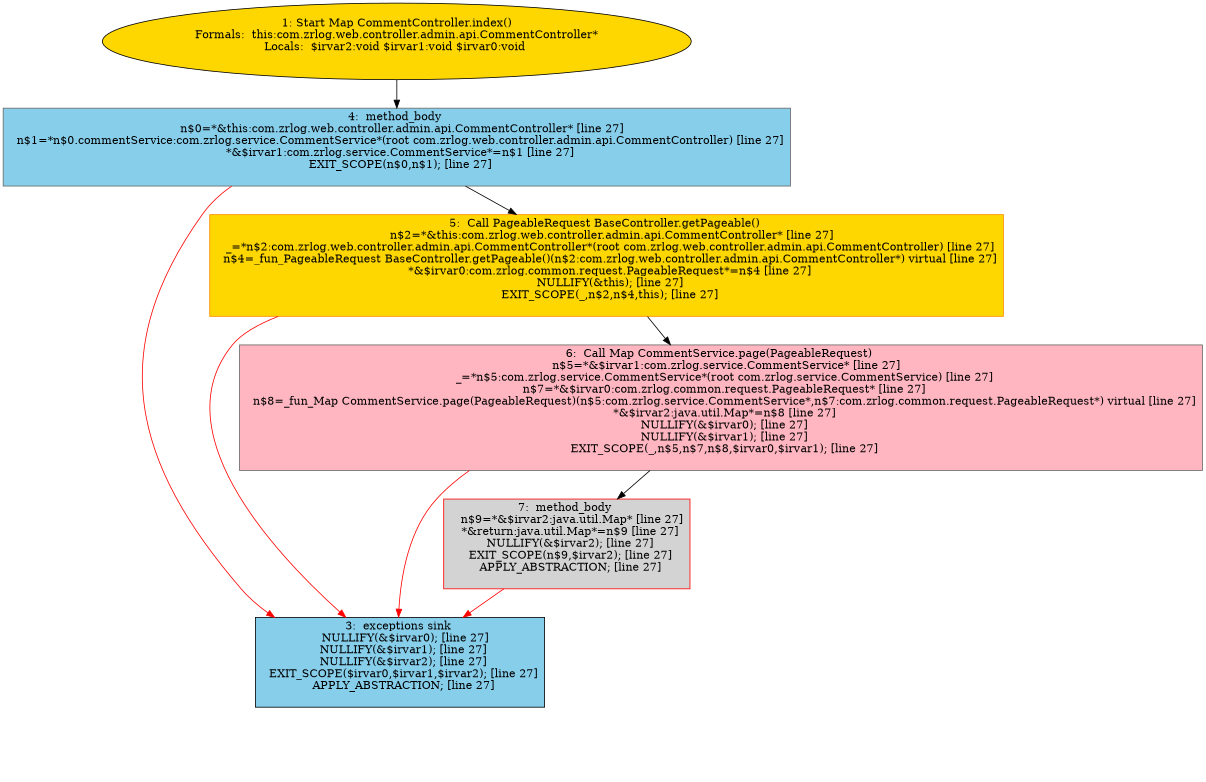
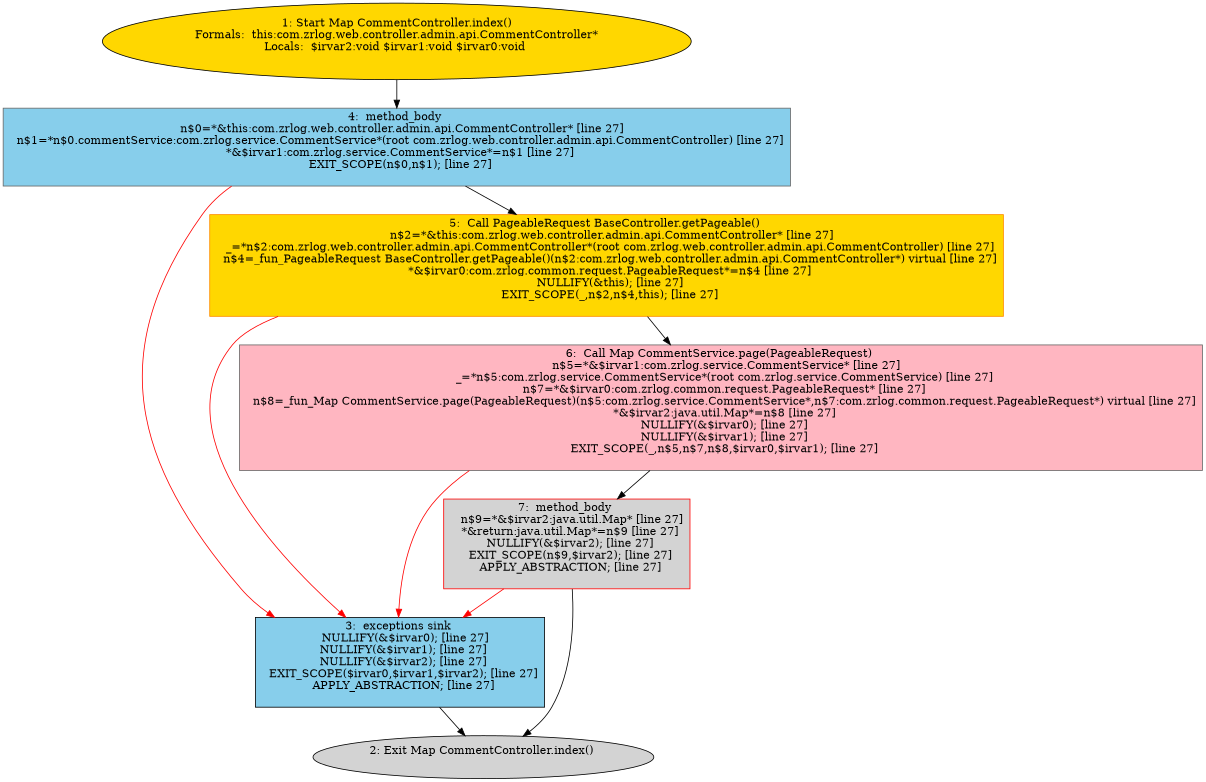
node "2: Exit Map CommentController.index()": added
